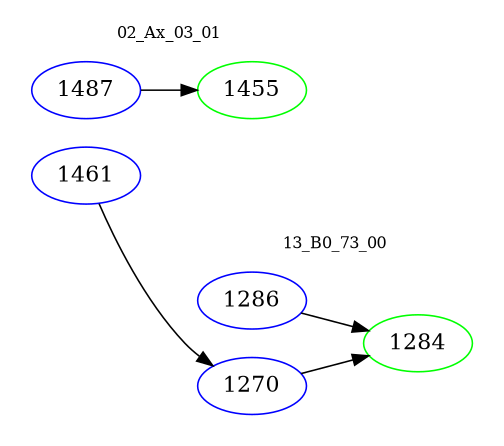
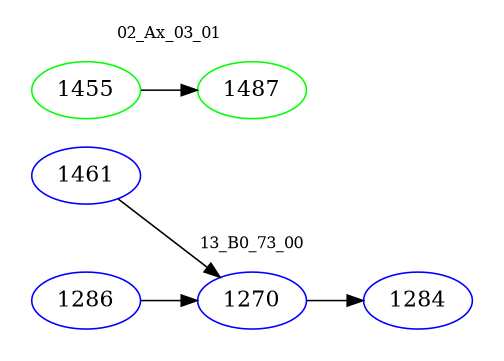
node "1487": color blue -> green
edge "1487" -> "1455": reversed
edge "1286" -> "1284": now "1286" -> "1270"
node "1284": color green -> blue
